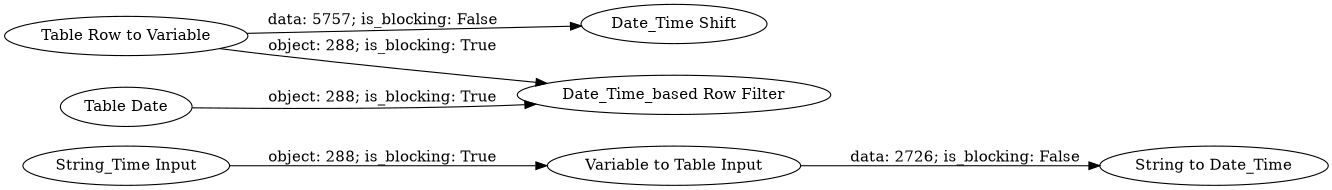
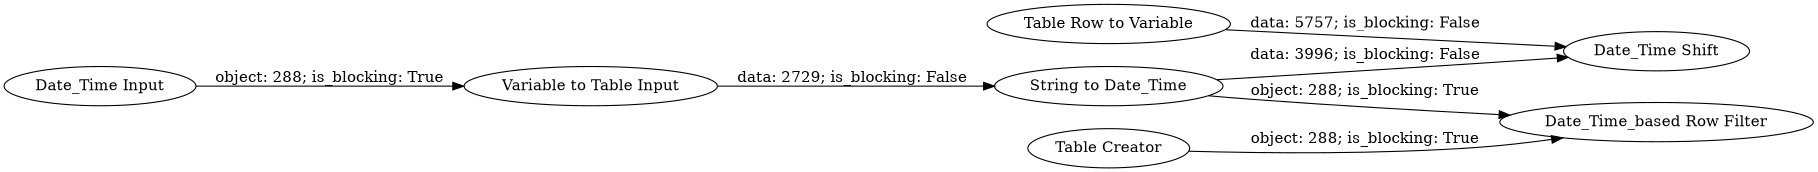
edge "Table Row to Variable" -> "Date_Time_based Row Filter": now "String to Date_Time" -> "Date_Time_based Row Filter"
edge "String to Date_Time" -> "Date_Time Shift": added, label "data: 3996; is_blocking: False"
node "Table Date": label "Table Date" -> "Table Creator"
edge "Variable to Table Input" -> "String to Date_Time": label "data: 2726; is_blocking: False" -> "data: 2729; is_blocking: False"
node "String_Time Input": label "String_Time Input" -> "Date_Time Input"
